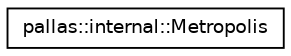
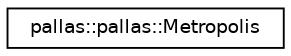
node "pallas::internal::Metropolis": label "pallas::internal::Metropolis" -> "pallas::pallas::Metropolis"
